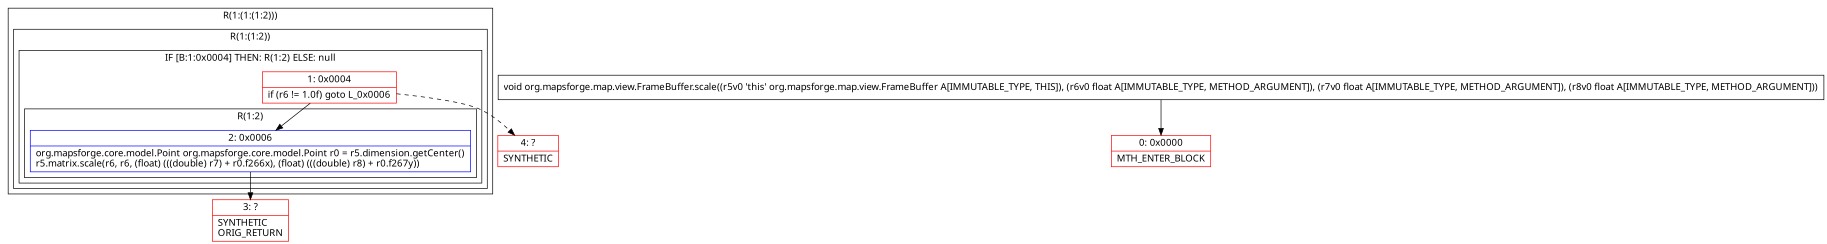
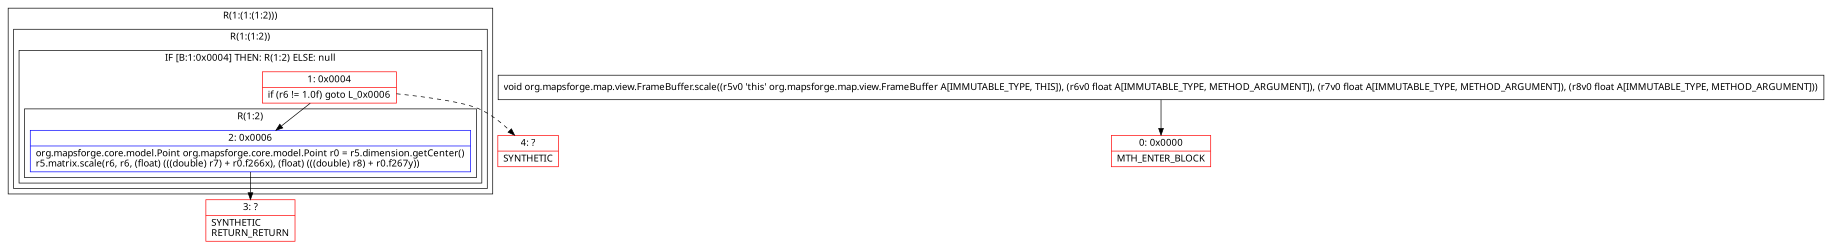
node "3: ?": text "ORIG_RETURN" -> "RETURN_RETURN"
